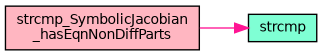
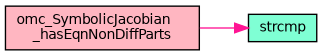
node "strcmp_SymbolicJacobian _hasEqnNonDiffParts": label "strcmp_SymbolicJacobian _hasEqnNonDiffParts" -> "omc_SymbolicJacobian _hasEqnNonDiffParts"
